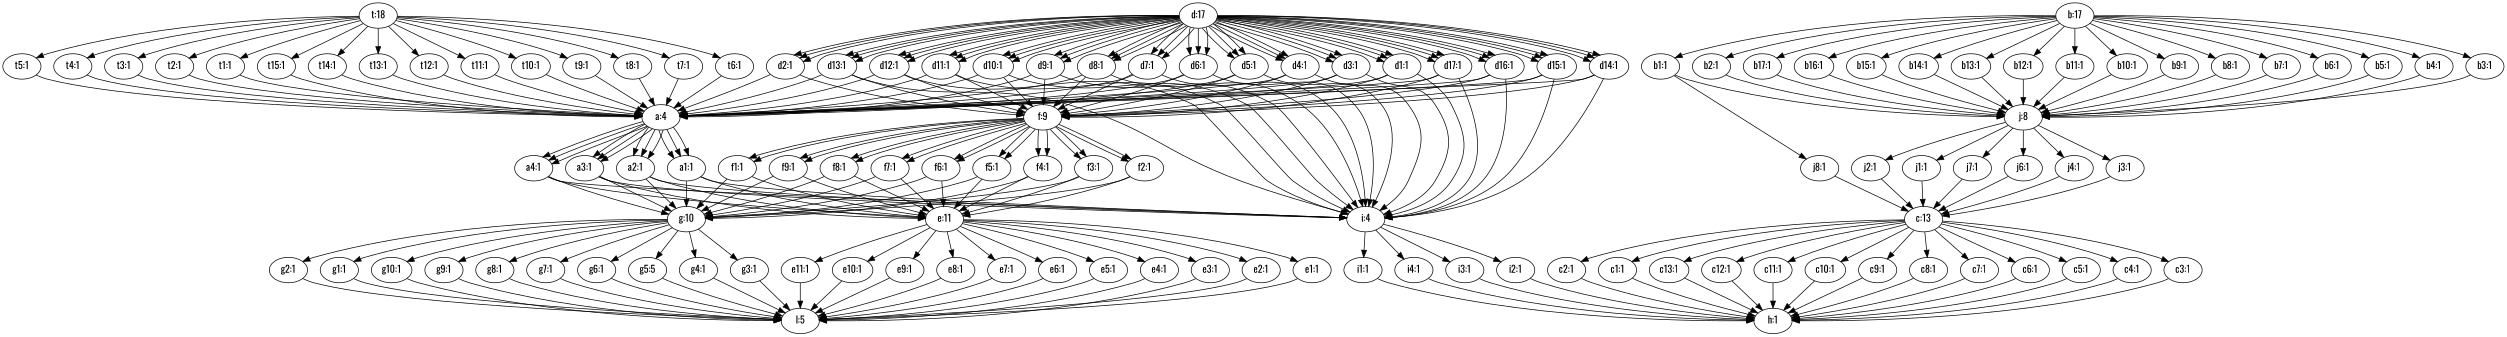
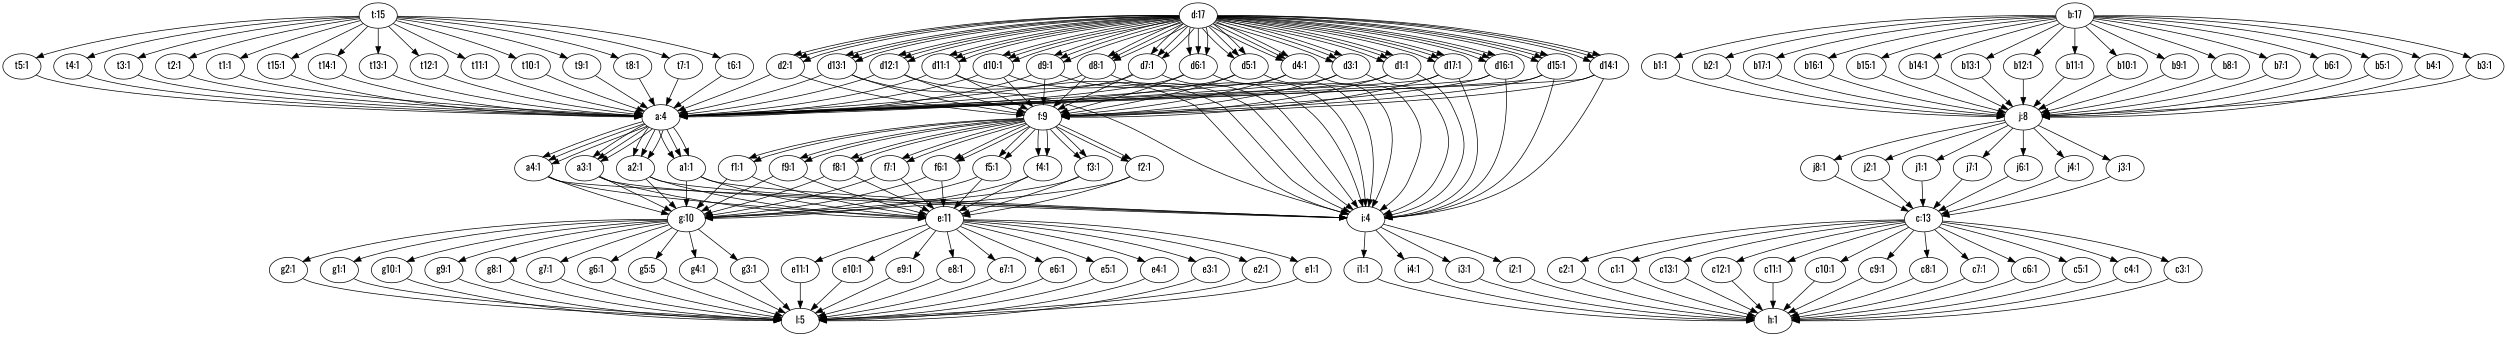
node "t:18": label "t:18" -> "t:15"
edge "b1:1" -> "j8:1": now "j:8" -> "j8:1"
